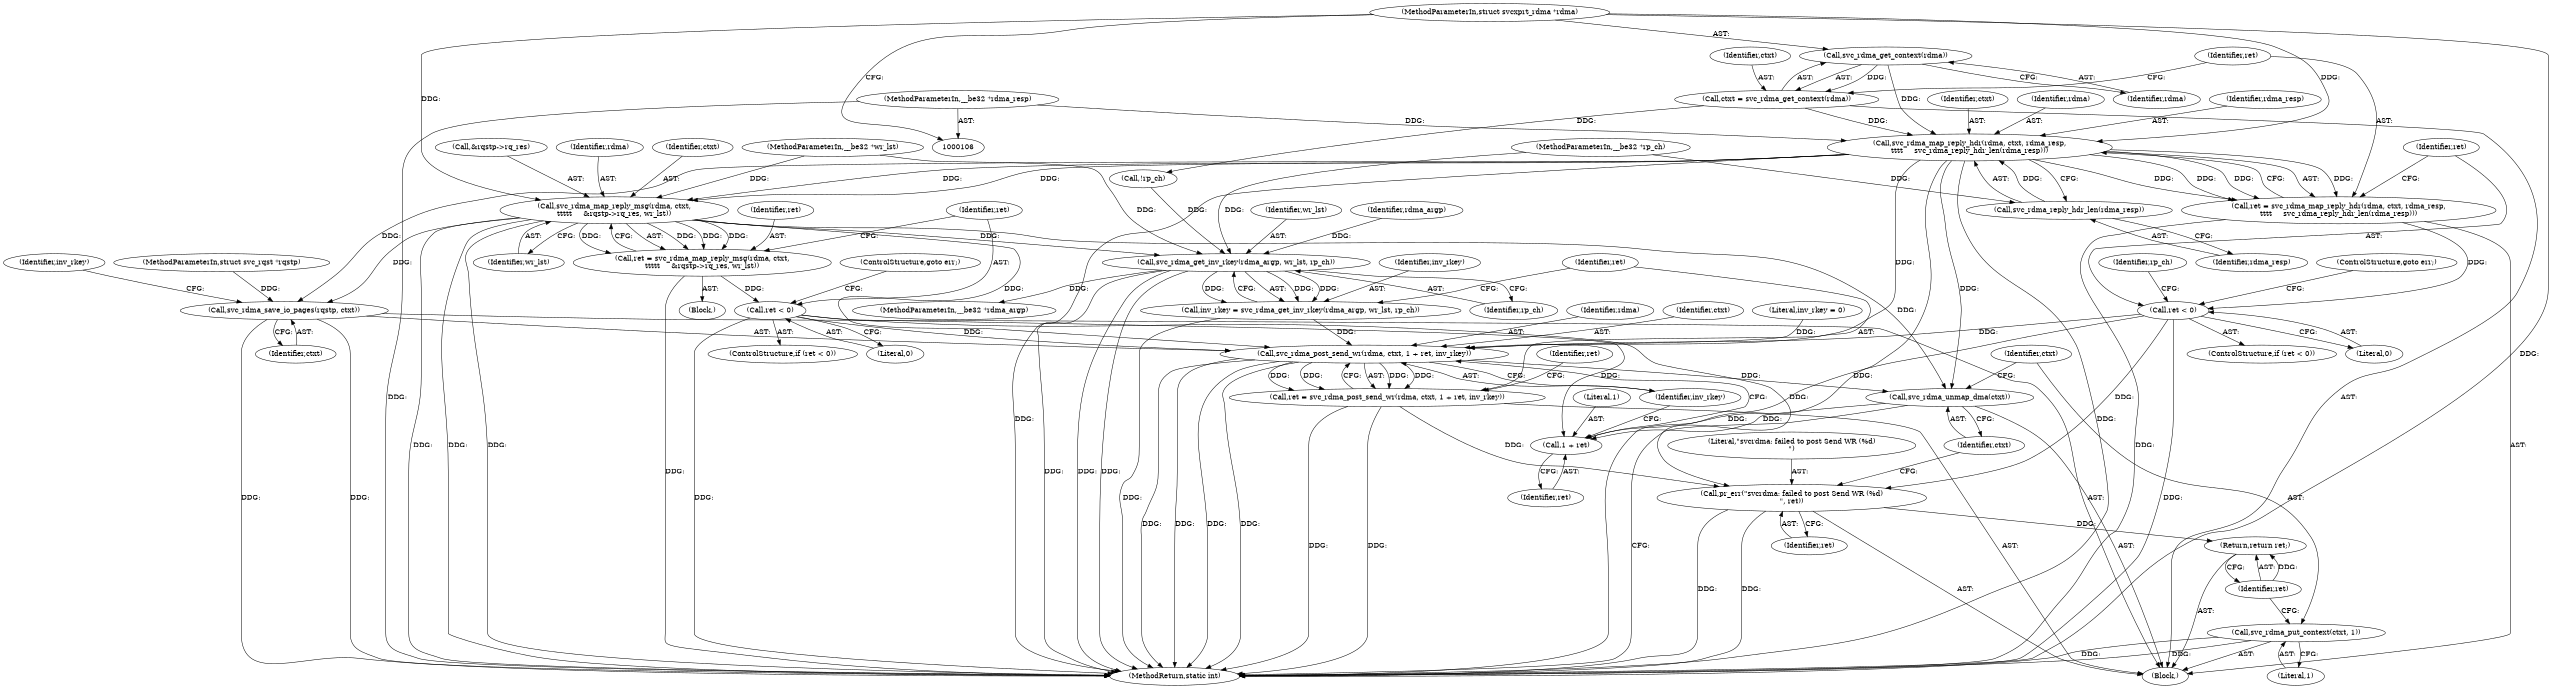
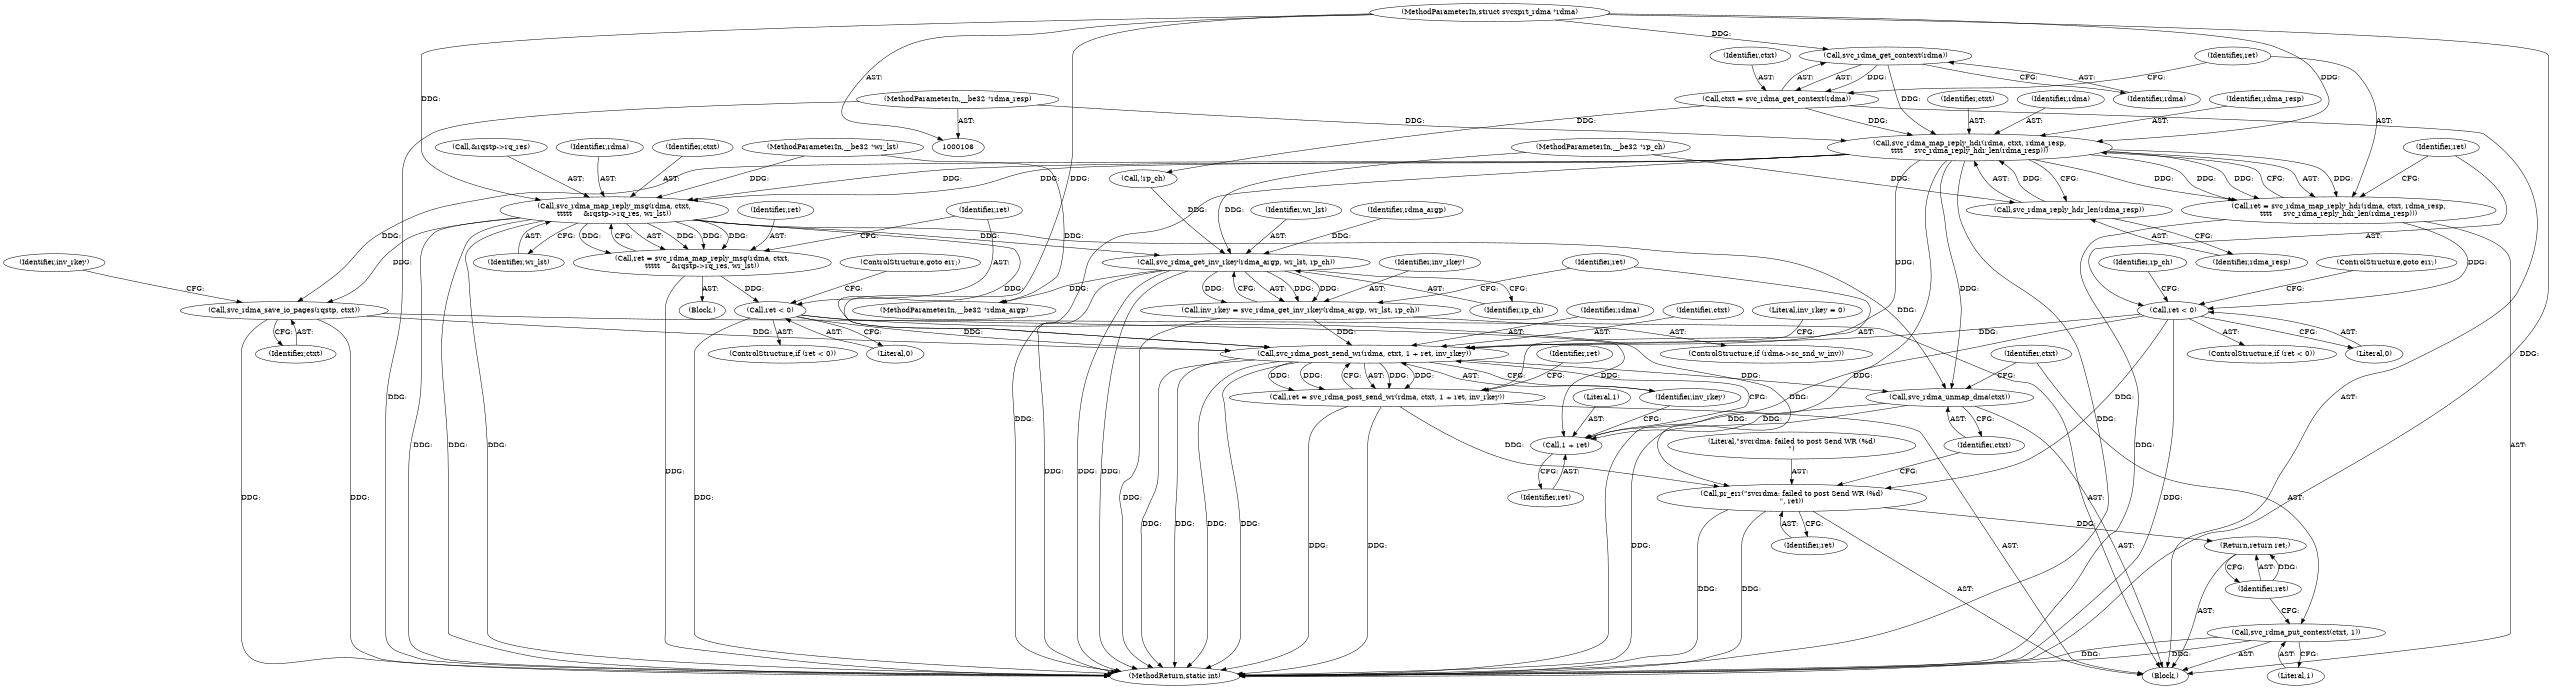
edge "(MethodParameterIn,struct svcxprt_rdma *rdma)" -> "(Call,svc_rdma_get_context(rdma))": label "AST: " -> "DDG: "
edge "(MethodParameterIn,struct svcxprt_rdma *rdma)" -> "1000106": label "CFG: " -> "AST: "
edge "(MethodParameterIn,__be32 *wr_lst)" -> "(Call,svc_rdma_get_inv_rkey(rdma_argp, wr_lst, rp_ch))": now "(MethodParameterIn,__be32 *wr_lst)" -> "(MethodParameterIn,__be32 *rdma_argp)"
node "(MethodParameterIn,struct svc_rqst *rqstp)": removed
edge "(MethodParameterIn,struct svcxprt_rdma *rdma)" -> "(Call,svc_rdma_post_send_wr(rdma, ctxt, 1 + ret, inv_rkey))": added, label "DDG:"
edge "(Call,svc_rdma_save_io_pages(rqstp, ctxt))" -> "(Call,svc_rdma_post_send_wr(rdma, ctxt, 1 + ret, inv_rkey))": label "AST: " -> "DDG: "
edge "(Literal,inv_rkey = 0)" -> "(Call,svc_rdma_post_send_wr(rdma, ctxt, 1 + ret, inv_rkey))": label "DDG: " -> "CFG: "
node "(ControlStructure,if (rdma->sc_snd_w_inv))": added
edge "(Call,svc_rdma_unmap_dma(ctxt))" -> "(MethodReturn,static int)": label "CFG: " -> "DDG: "
